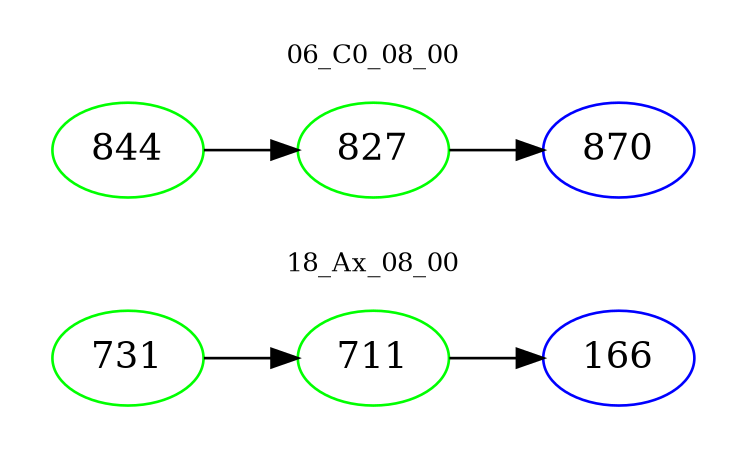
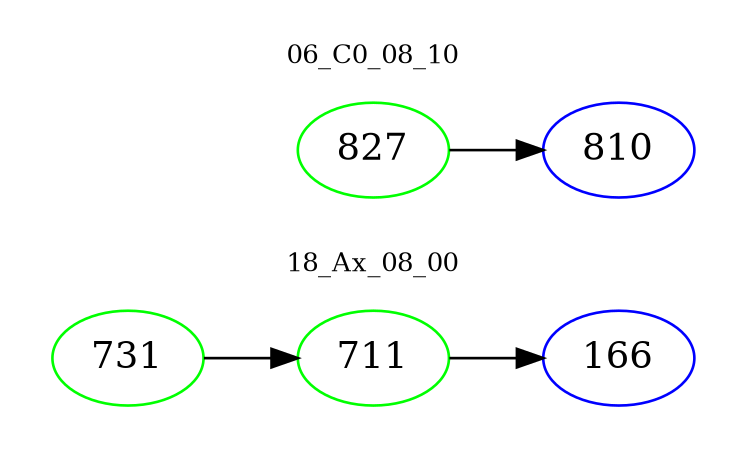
cluster "06_C0_08_00": label "06_C0_08_00" -> "06_C0_08_10"
node "844": removed
node "870": label "870" -> "810"
